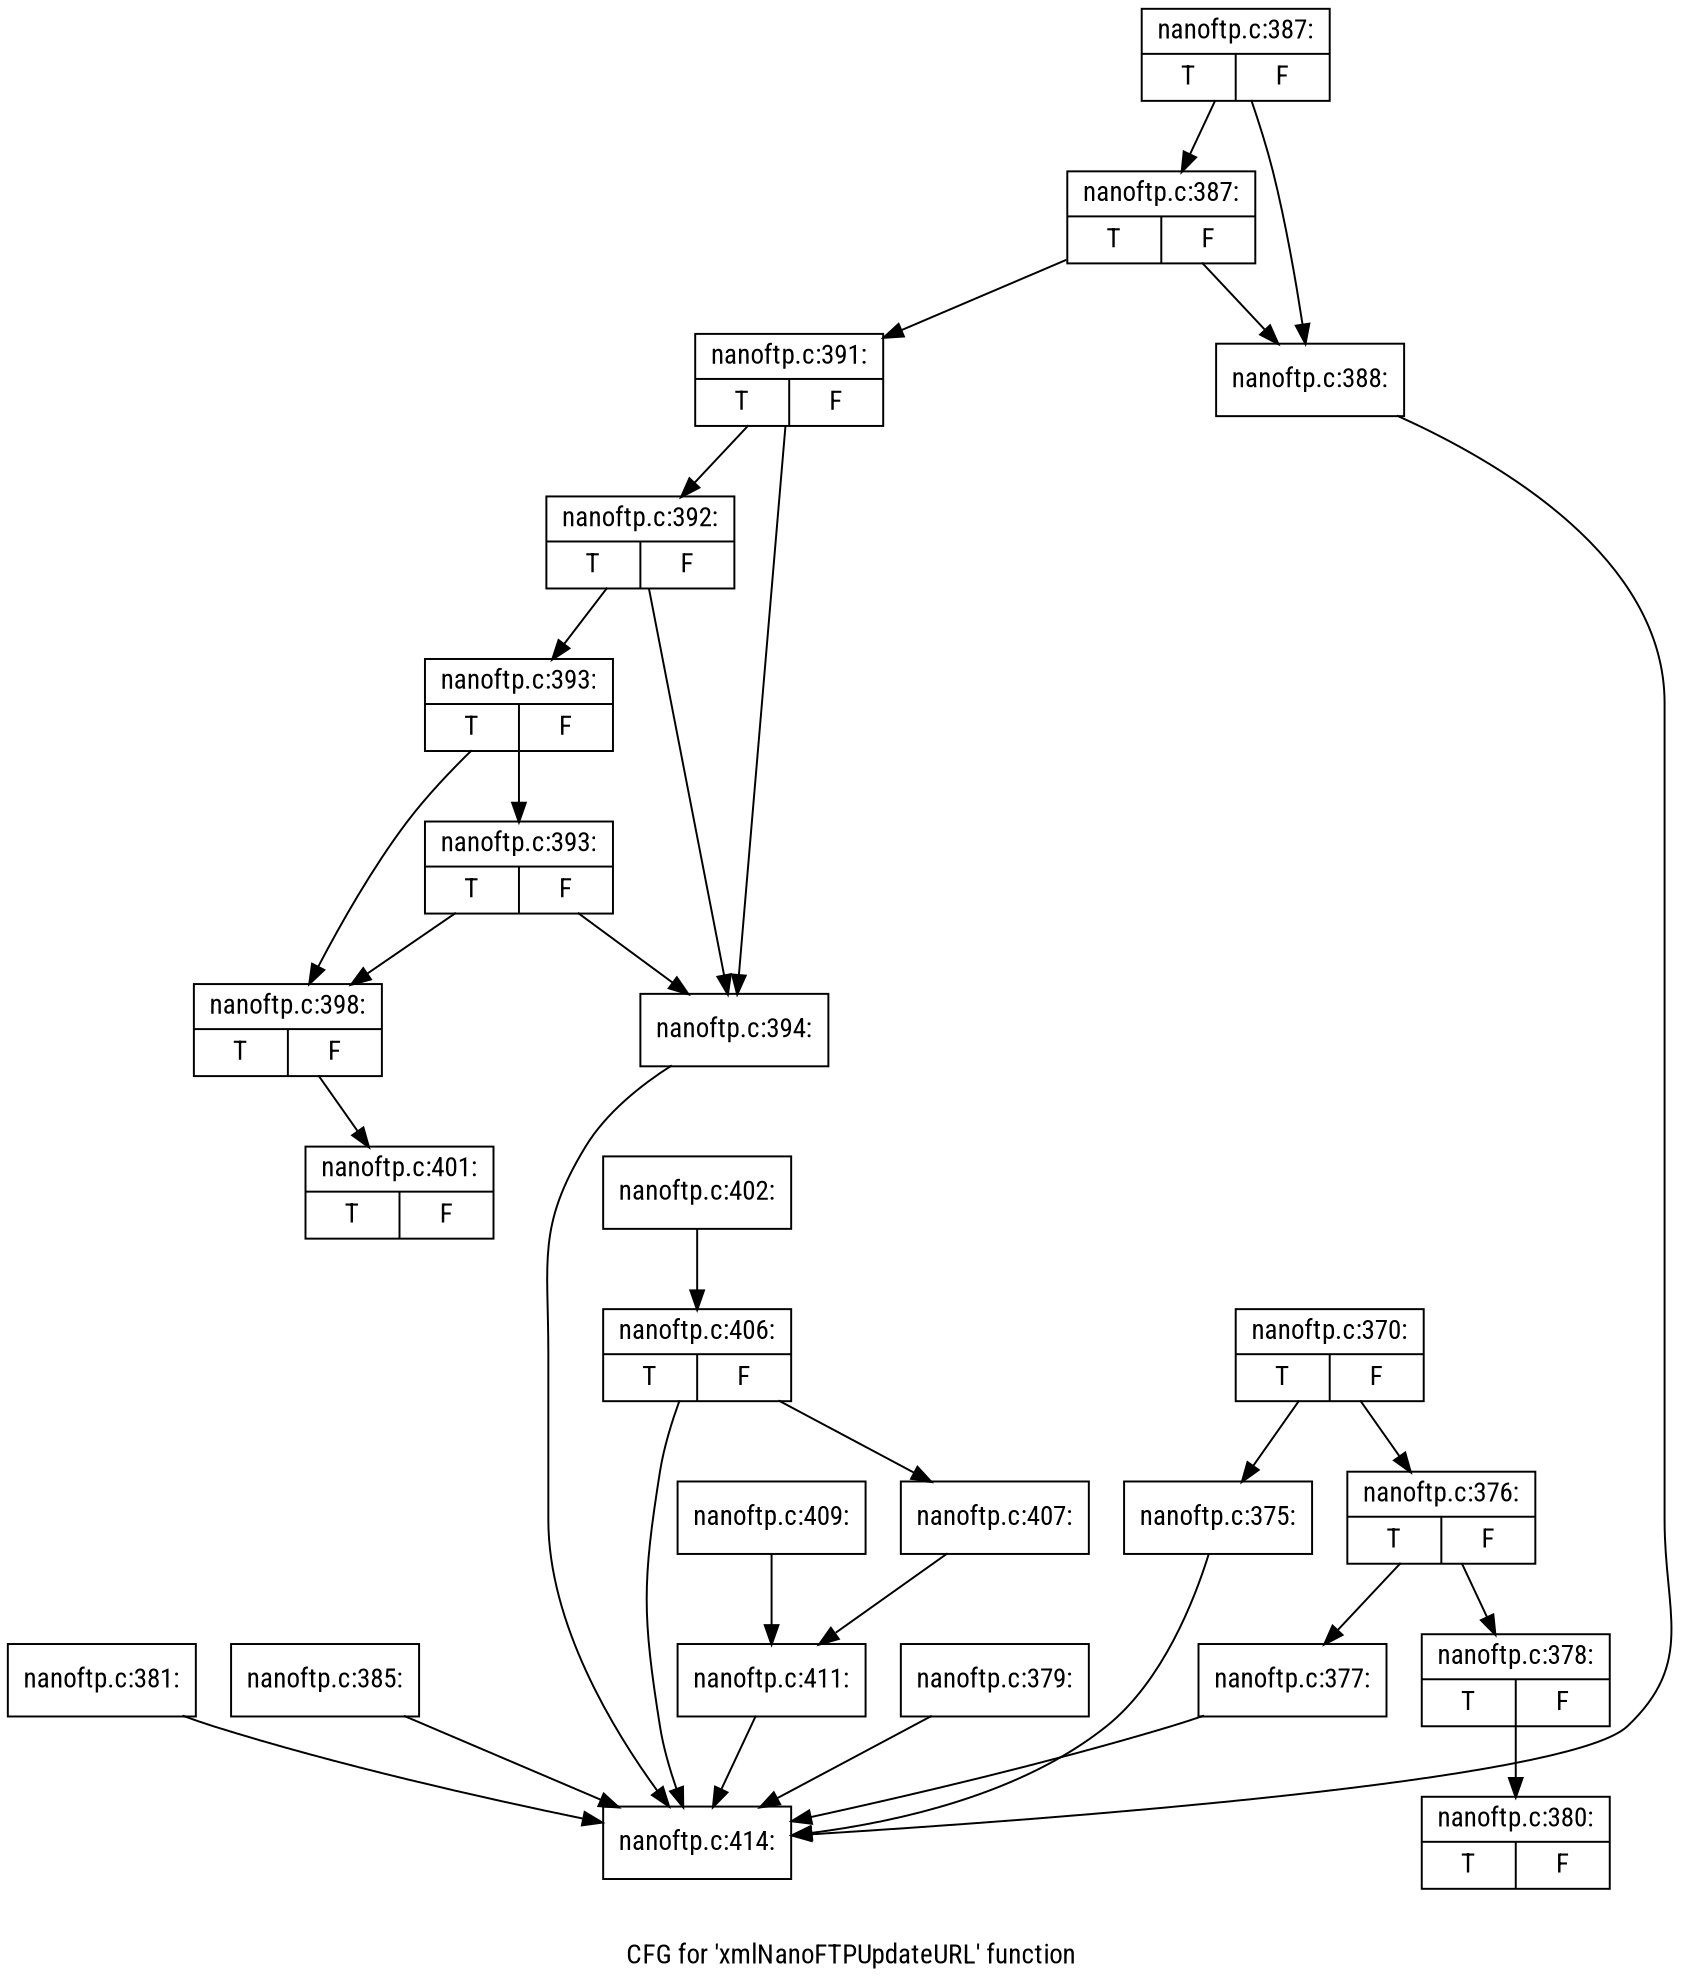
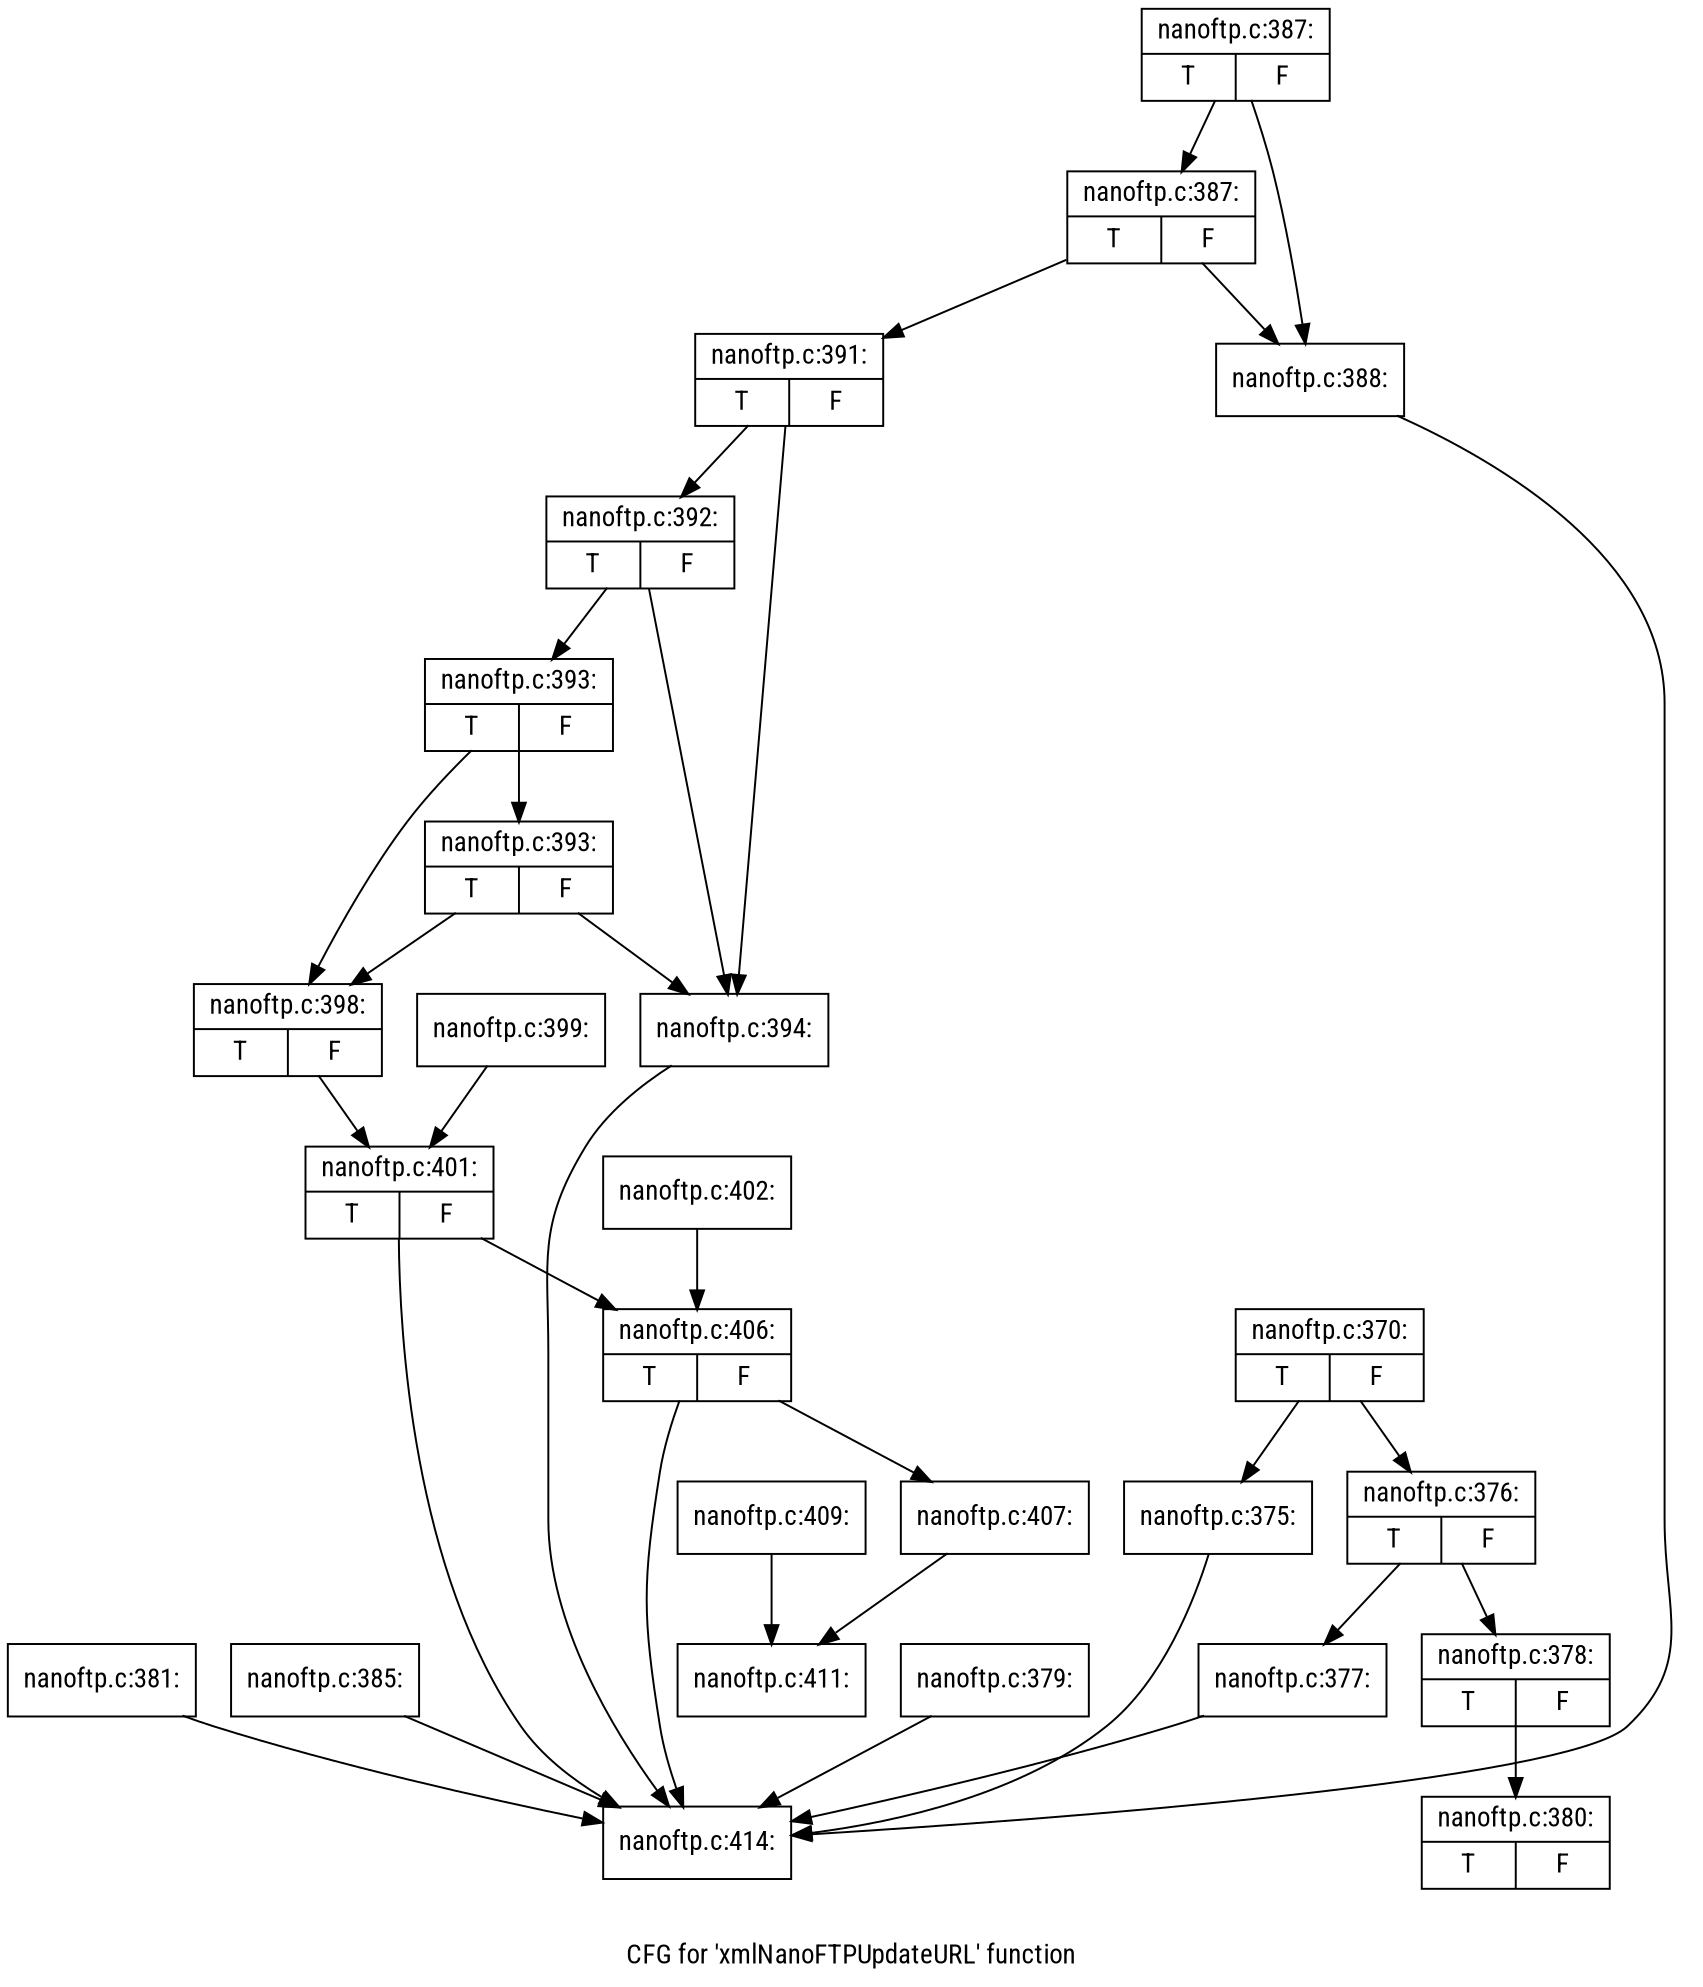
node "nanoftp.c:399:": added
edge "nanoftp.c:401:" -> "nanoftp.c:406:": added
edge "nanoftp.c:411:" -> "nanoftp.c:414:": now "nanoftp.c:401:" -> "nanoftp.c:414:"
